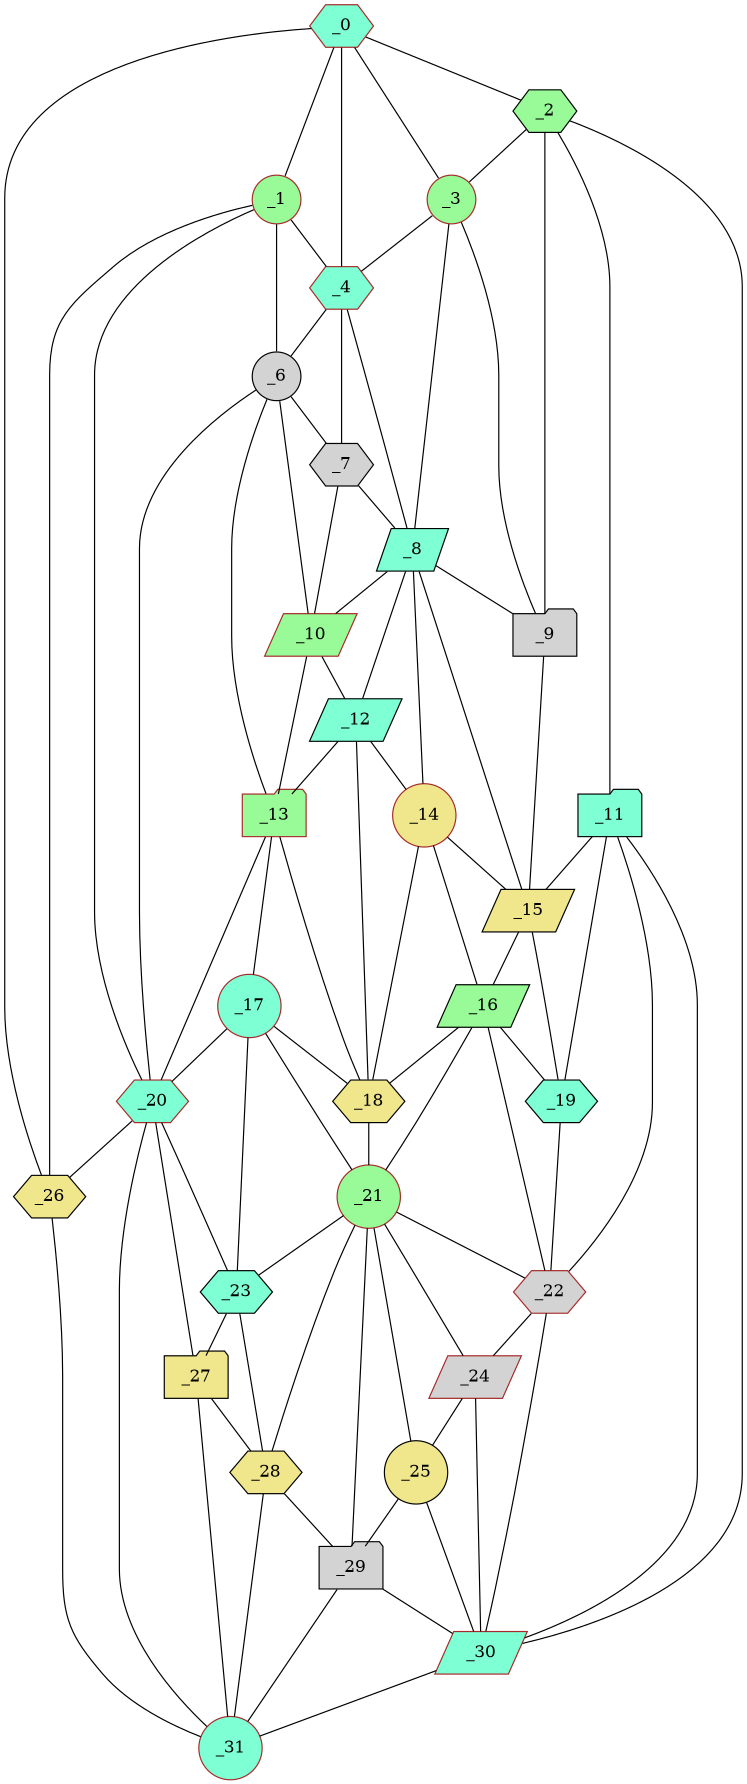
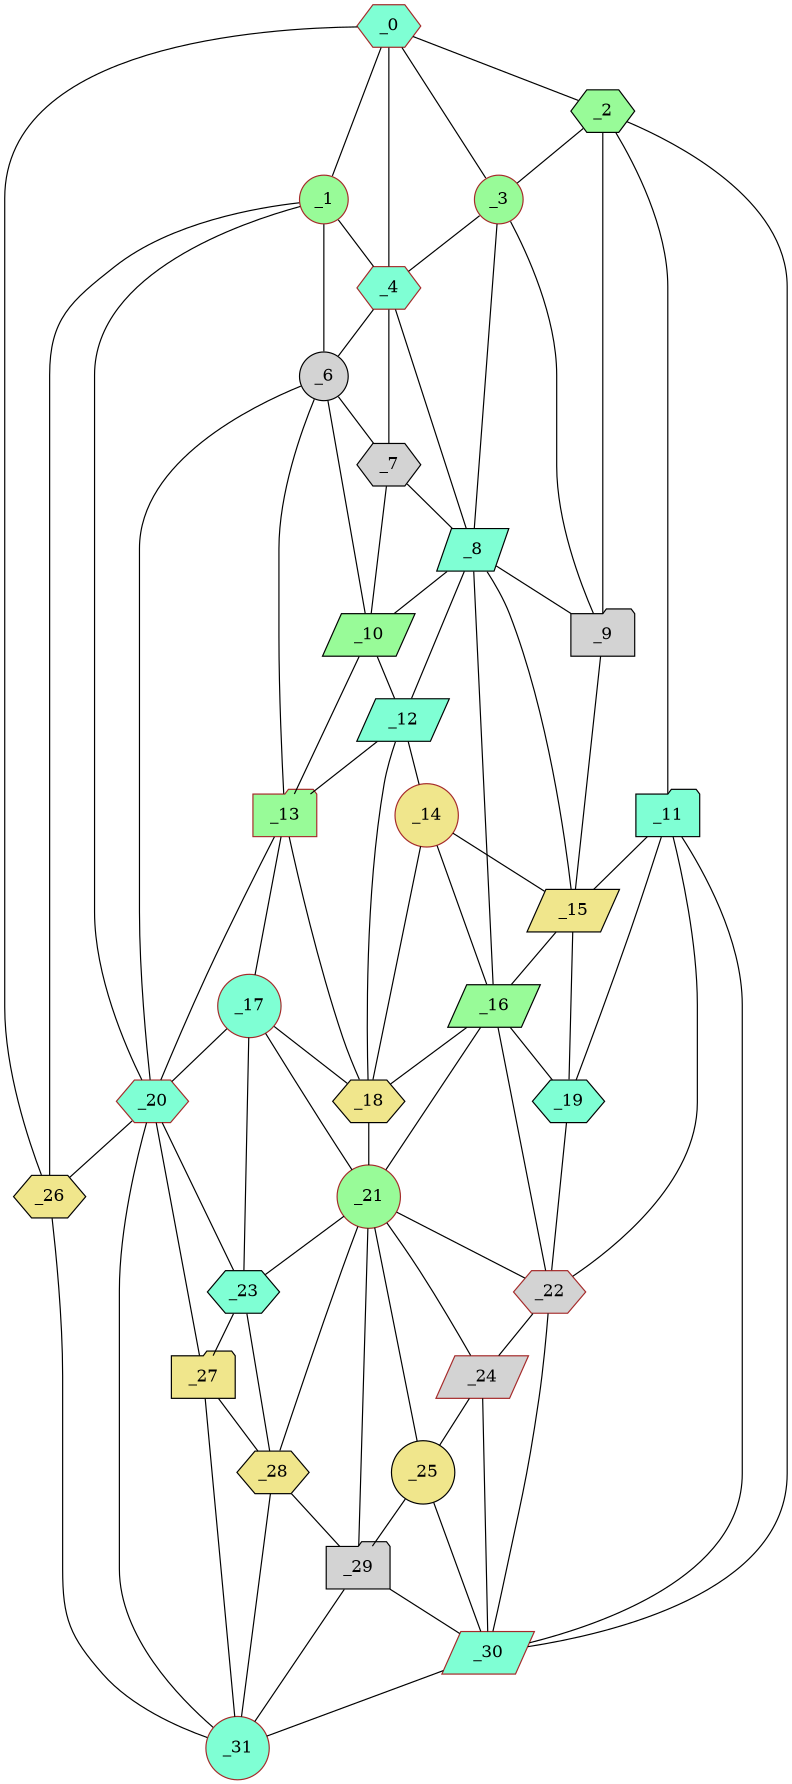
node "_10": color brown -> black
edge "_8" -- "_14": now "_8" -- "_16"
